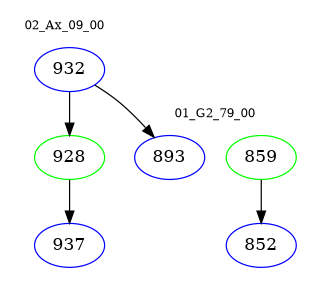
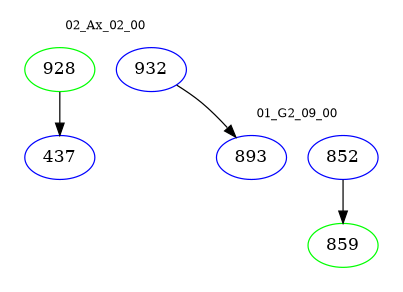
cluster "02_Ax_09_00": label "02_Ax_09_00" -> "02_Ax_02_00"
edge "932" -> "928": removed
cluster "01_G2_79_00": label "01_G2_79_00" -> "01_G2_09_00"
edge "859" -> "852": reversed
node "937": label "937" -> "437"
